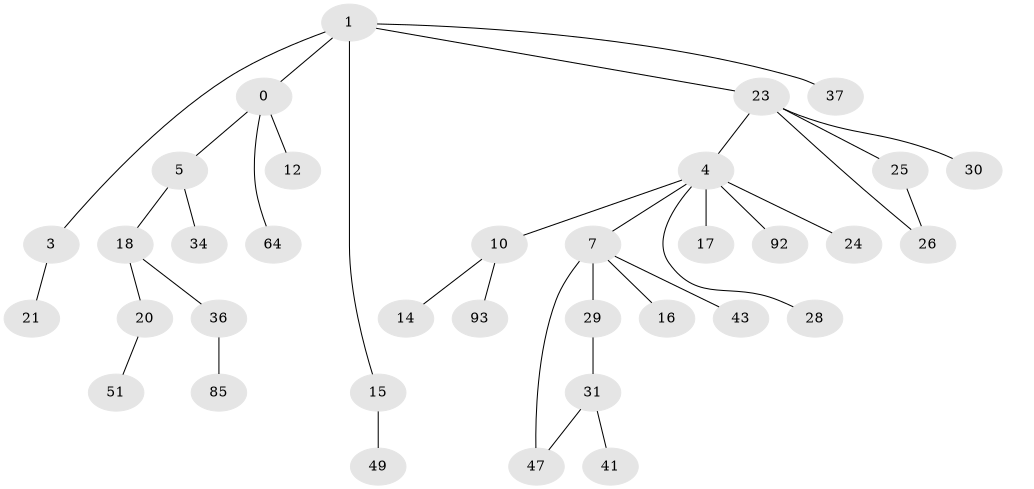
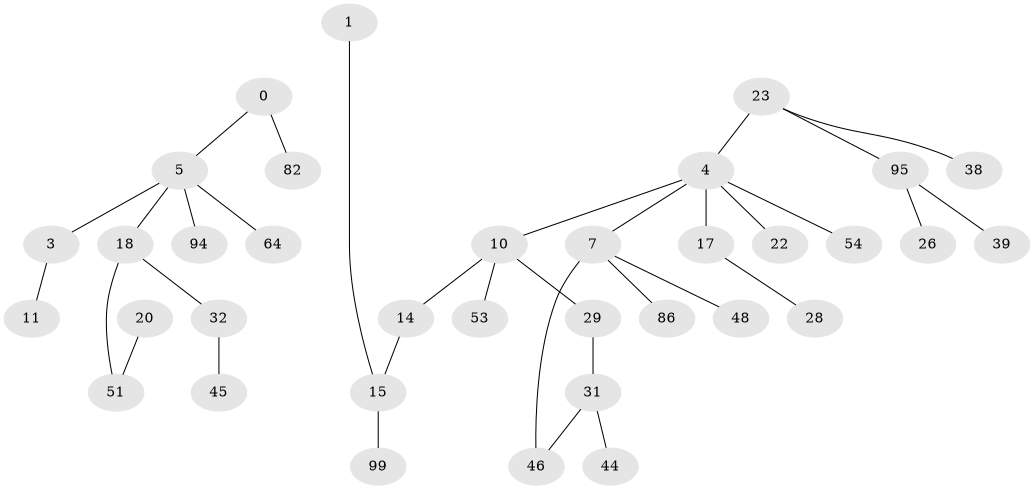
edge "1" -- "0": removed
edge "1" -- "23": removed
node "37": removed
edge "1" -- "3": now "5" -- "3"
edge "0" -- "64": now "5" -- "64"
node "12": label "12" -> "82"
node "25": label "25" -> "95"
node "30": label "30" -> "38"
edge "23" -- "26": removed
node "34": label "34" -> "94"
node "92": label "92" -> "22"
node "24": label "24" -> "54"
node "39": added
edge "4" -- "28": now "17" -- "28"
edge "18" -- "20": now "18" -- "51"
edge "7" -- "29": now "10" -- "29"
node "21": label "21" -> "11"
node "36": label "36" -> "32"
node "93": label "93" -> "53"
node "16": label "16" -> "86"
node "43": label "43" -> "48"
edge "14" -- "15": added
node "85": label "85" -> "45"
node "49": label "49" -> "99"
node "47": label "47" -> "46"
node "41": label "41" -> "44"
